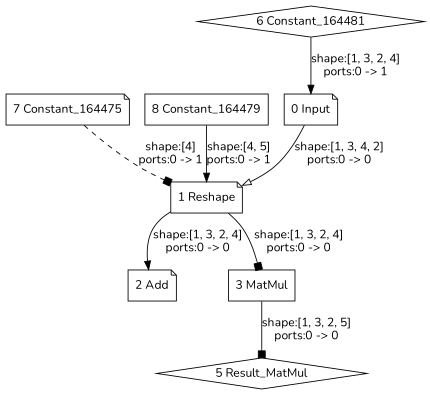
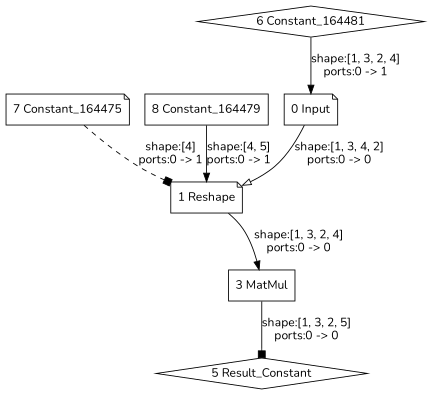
edge "1 Reshape" -> "3 MatMul": arrowhead box -> normal
node "2 Add": removed
node "5 Result_MatMul": label "5 Result_MatMul" -> "5 Result_Constant"
